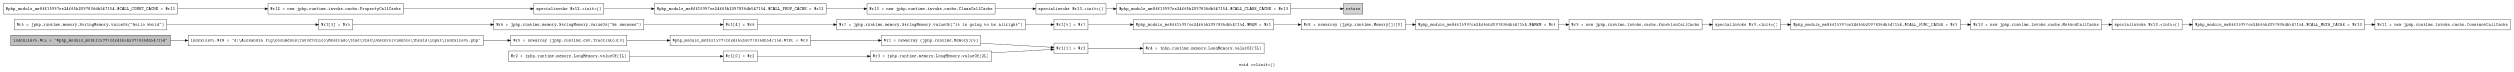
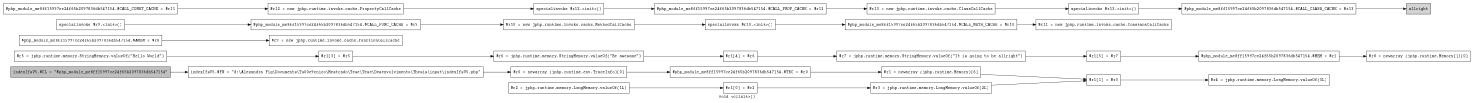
node "return": label "return" -> "allright"
edge "$r8 = newarray (jphp.runtime.Memory[])[0]" -> "$php_module_me8ff15997ce24f65b2097836db547154.$AMEM = $r8": removed
edge "$r9 = new jphp.runtime.invoke.cache.FunctionCallCache" -> "specialinvoke $r9.<init>()": removed
